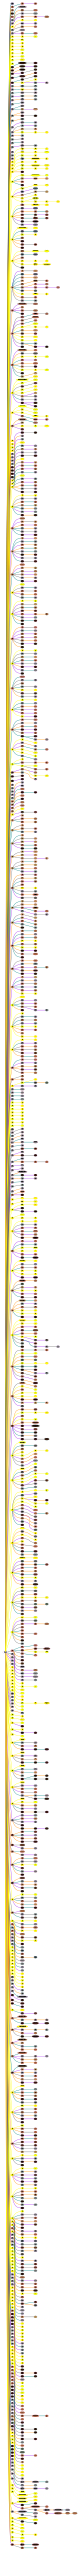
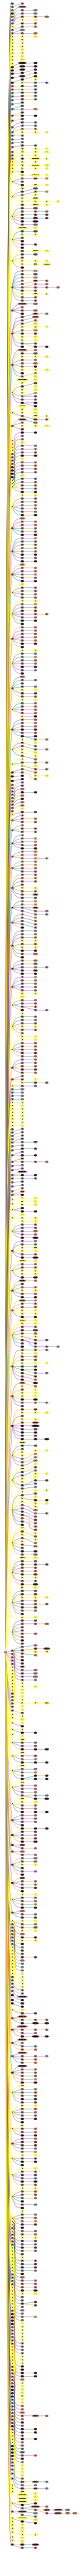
node "2:1": removed
node "O?O?O?O?O?O?O": fillcolor yellow -> #a86540
